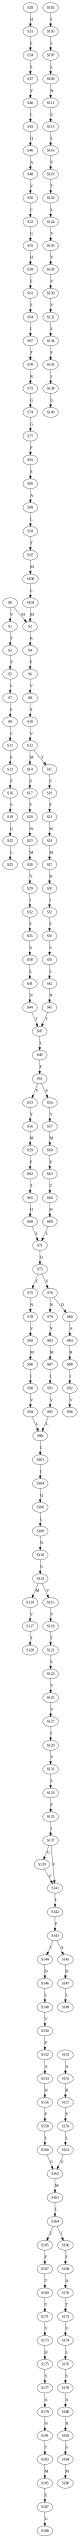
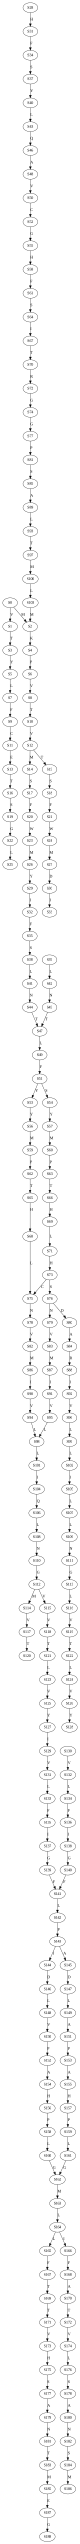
edge "S128" -> "S130": removed, label "V"
node "S36": removed
edge "S68" -> "S71": now "S68" -> "S75"
node "S99": added
edge "S137" -> "S141": now "S140" -> "S141"
node "S151": added
